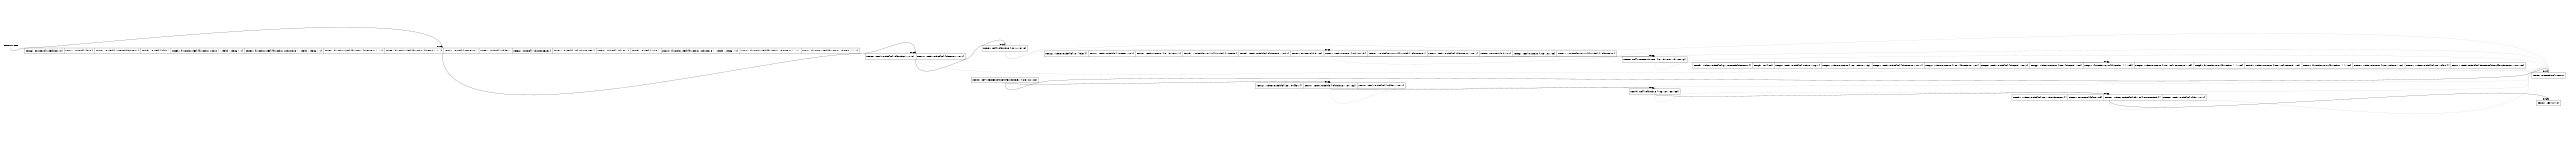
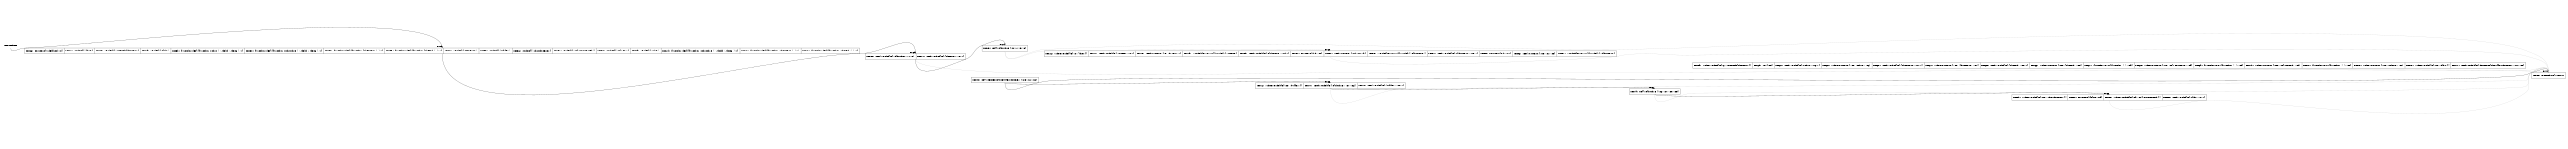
node "BB_entry533": label "BB_entry533" -> "BB_read533"
node "18158: call-rotate.invert [v8,'invert',v9,v12,v6]": removed
node "18184: return[v1]": removed
